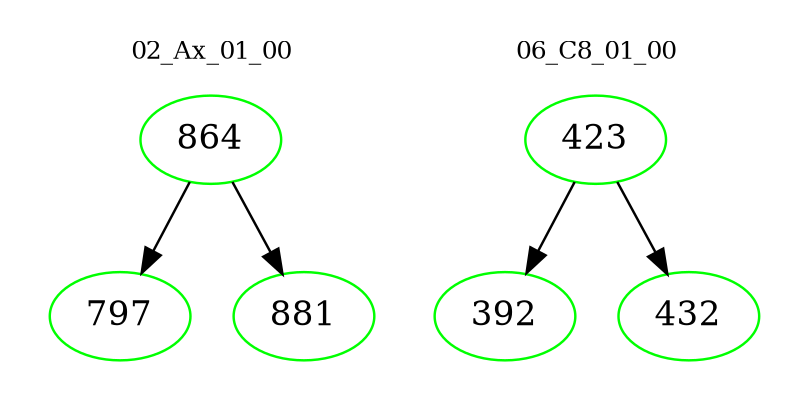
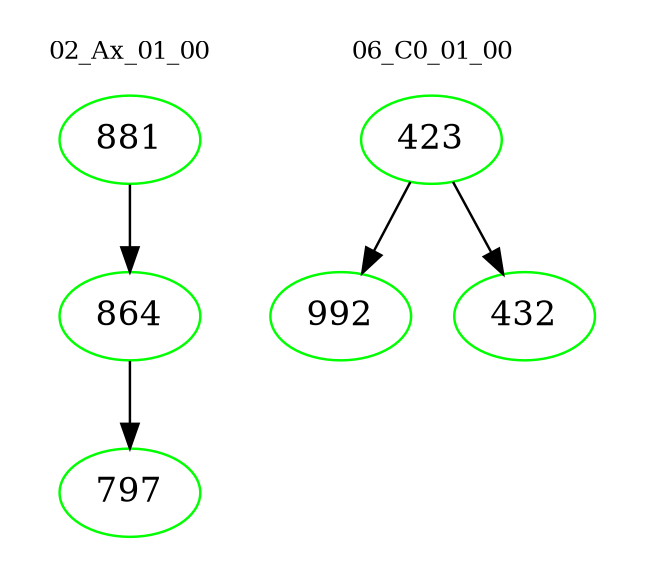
cluster "06_C8_01_00": label "06_C8_01_00" -> "06_C0_01_00"
edge "864" -> "881": reversed
node "392": label "392" -> "992"
